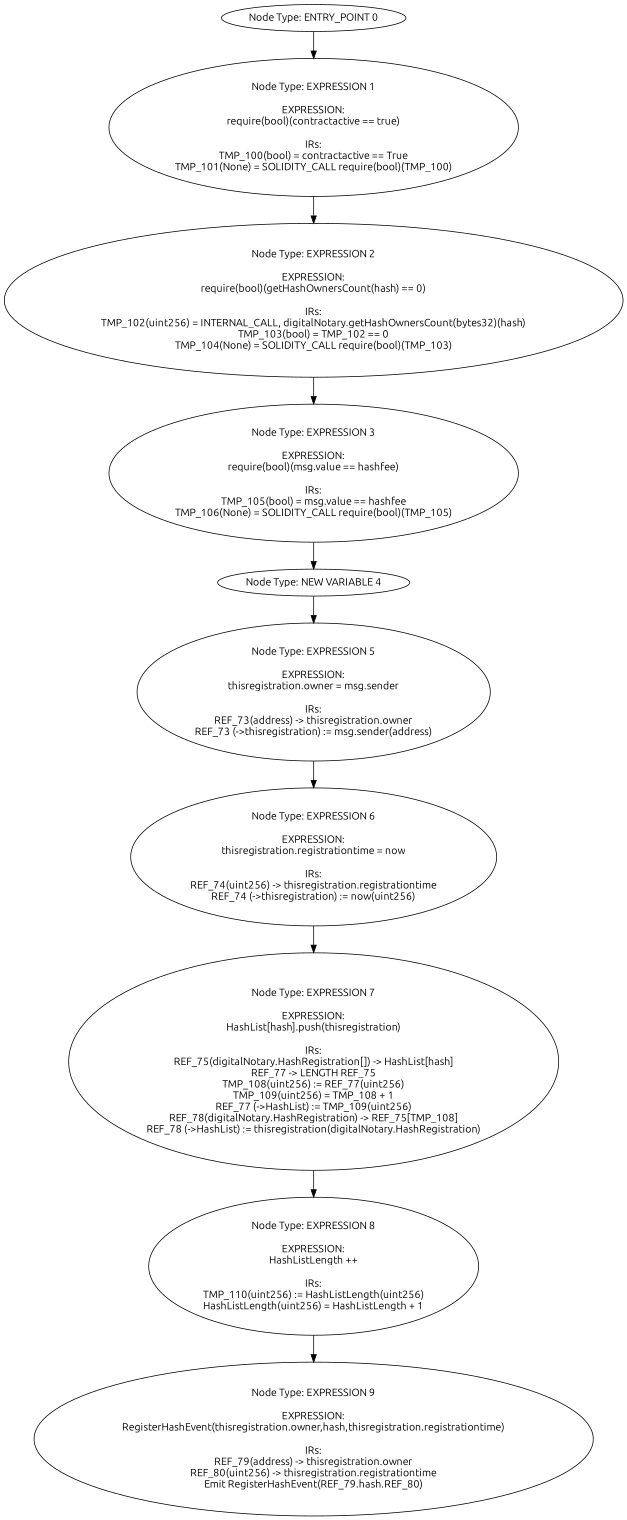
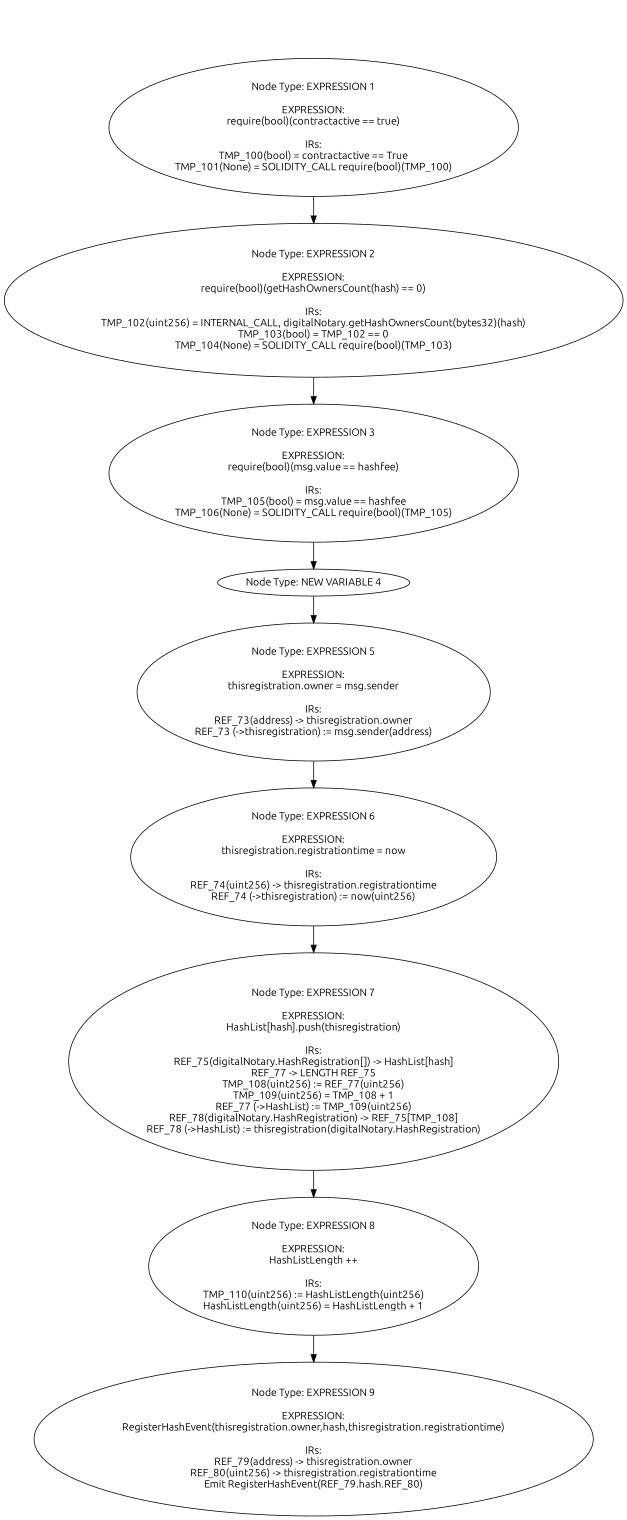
node "Node Type: ENTRY_POINT 0": removed
